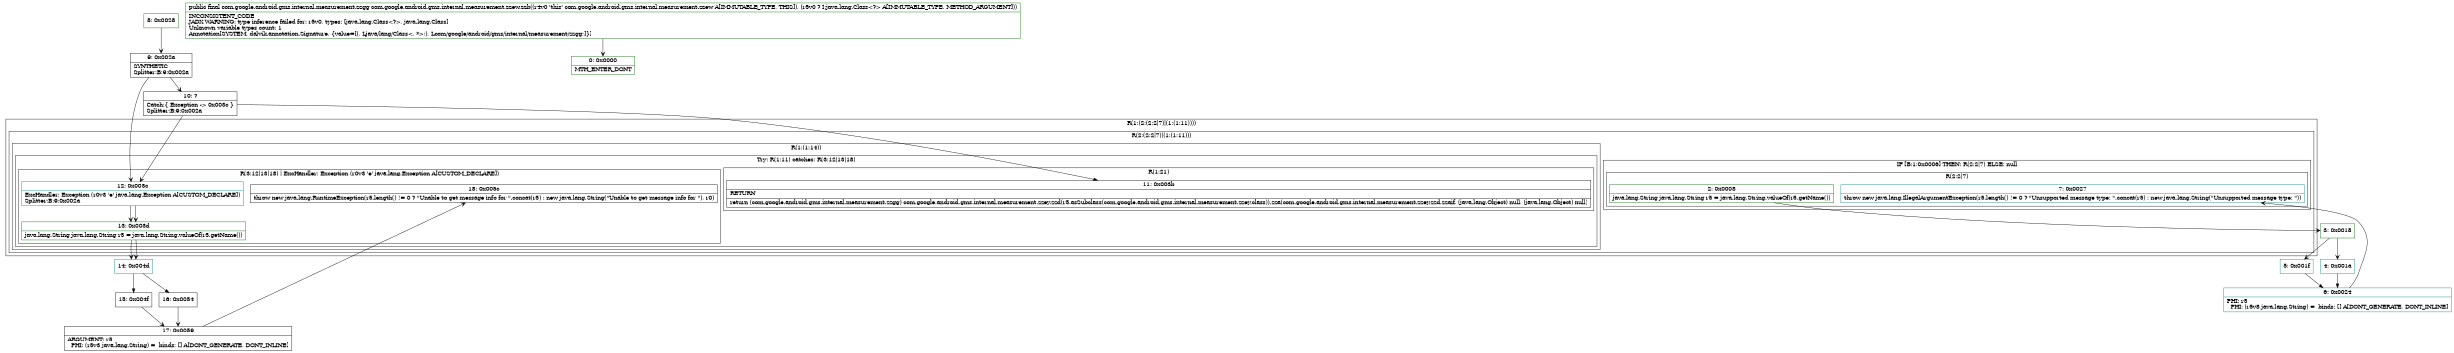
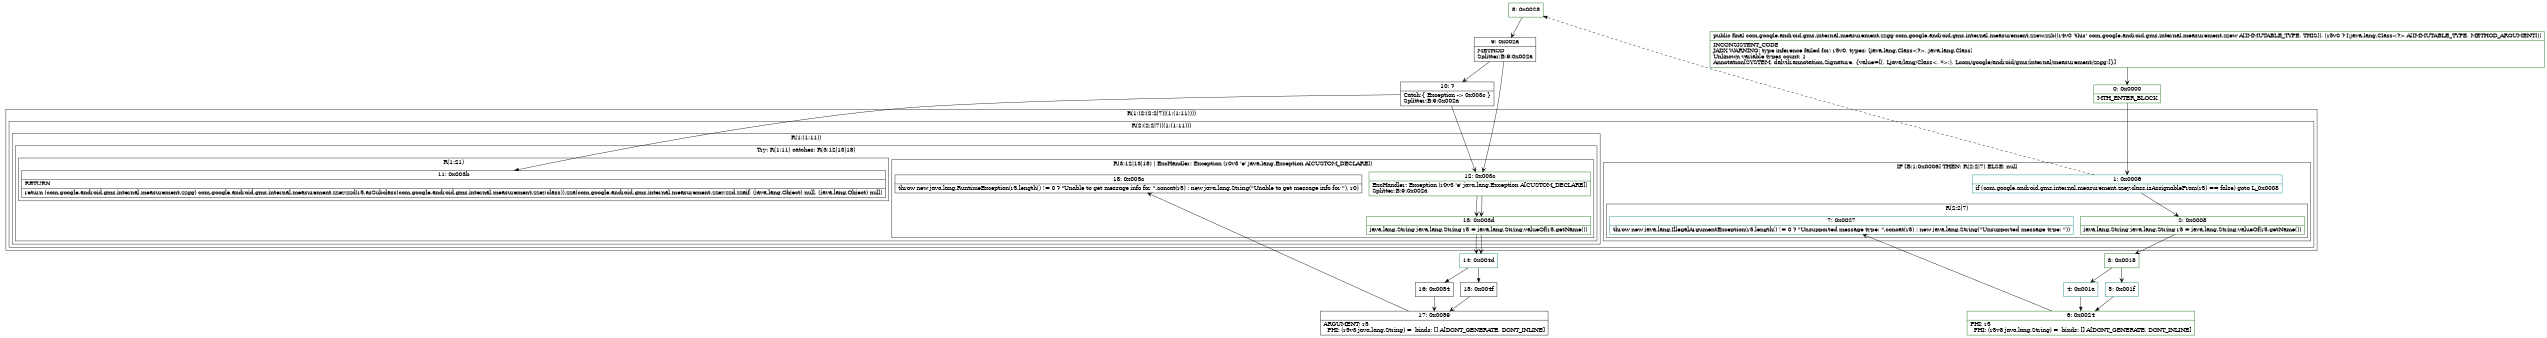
node "9: 0x002a": text "SYNTHETIC" -> "METHOD"
node "0: 0x0000": text "MTH_ENTER_DONT" -> "MTH_ENTER_BLOCK"
cluster "R(1:(1:14))": label "R(1:(1:14))" -> "R(1:(1:11))"
node "1: 0x0006": added
node "12: 0x003c": color teal -> darkgreen
node "6: 0x0024": color teal -> darkgreen
